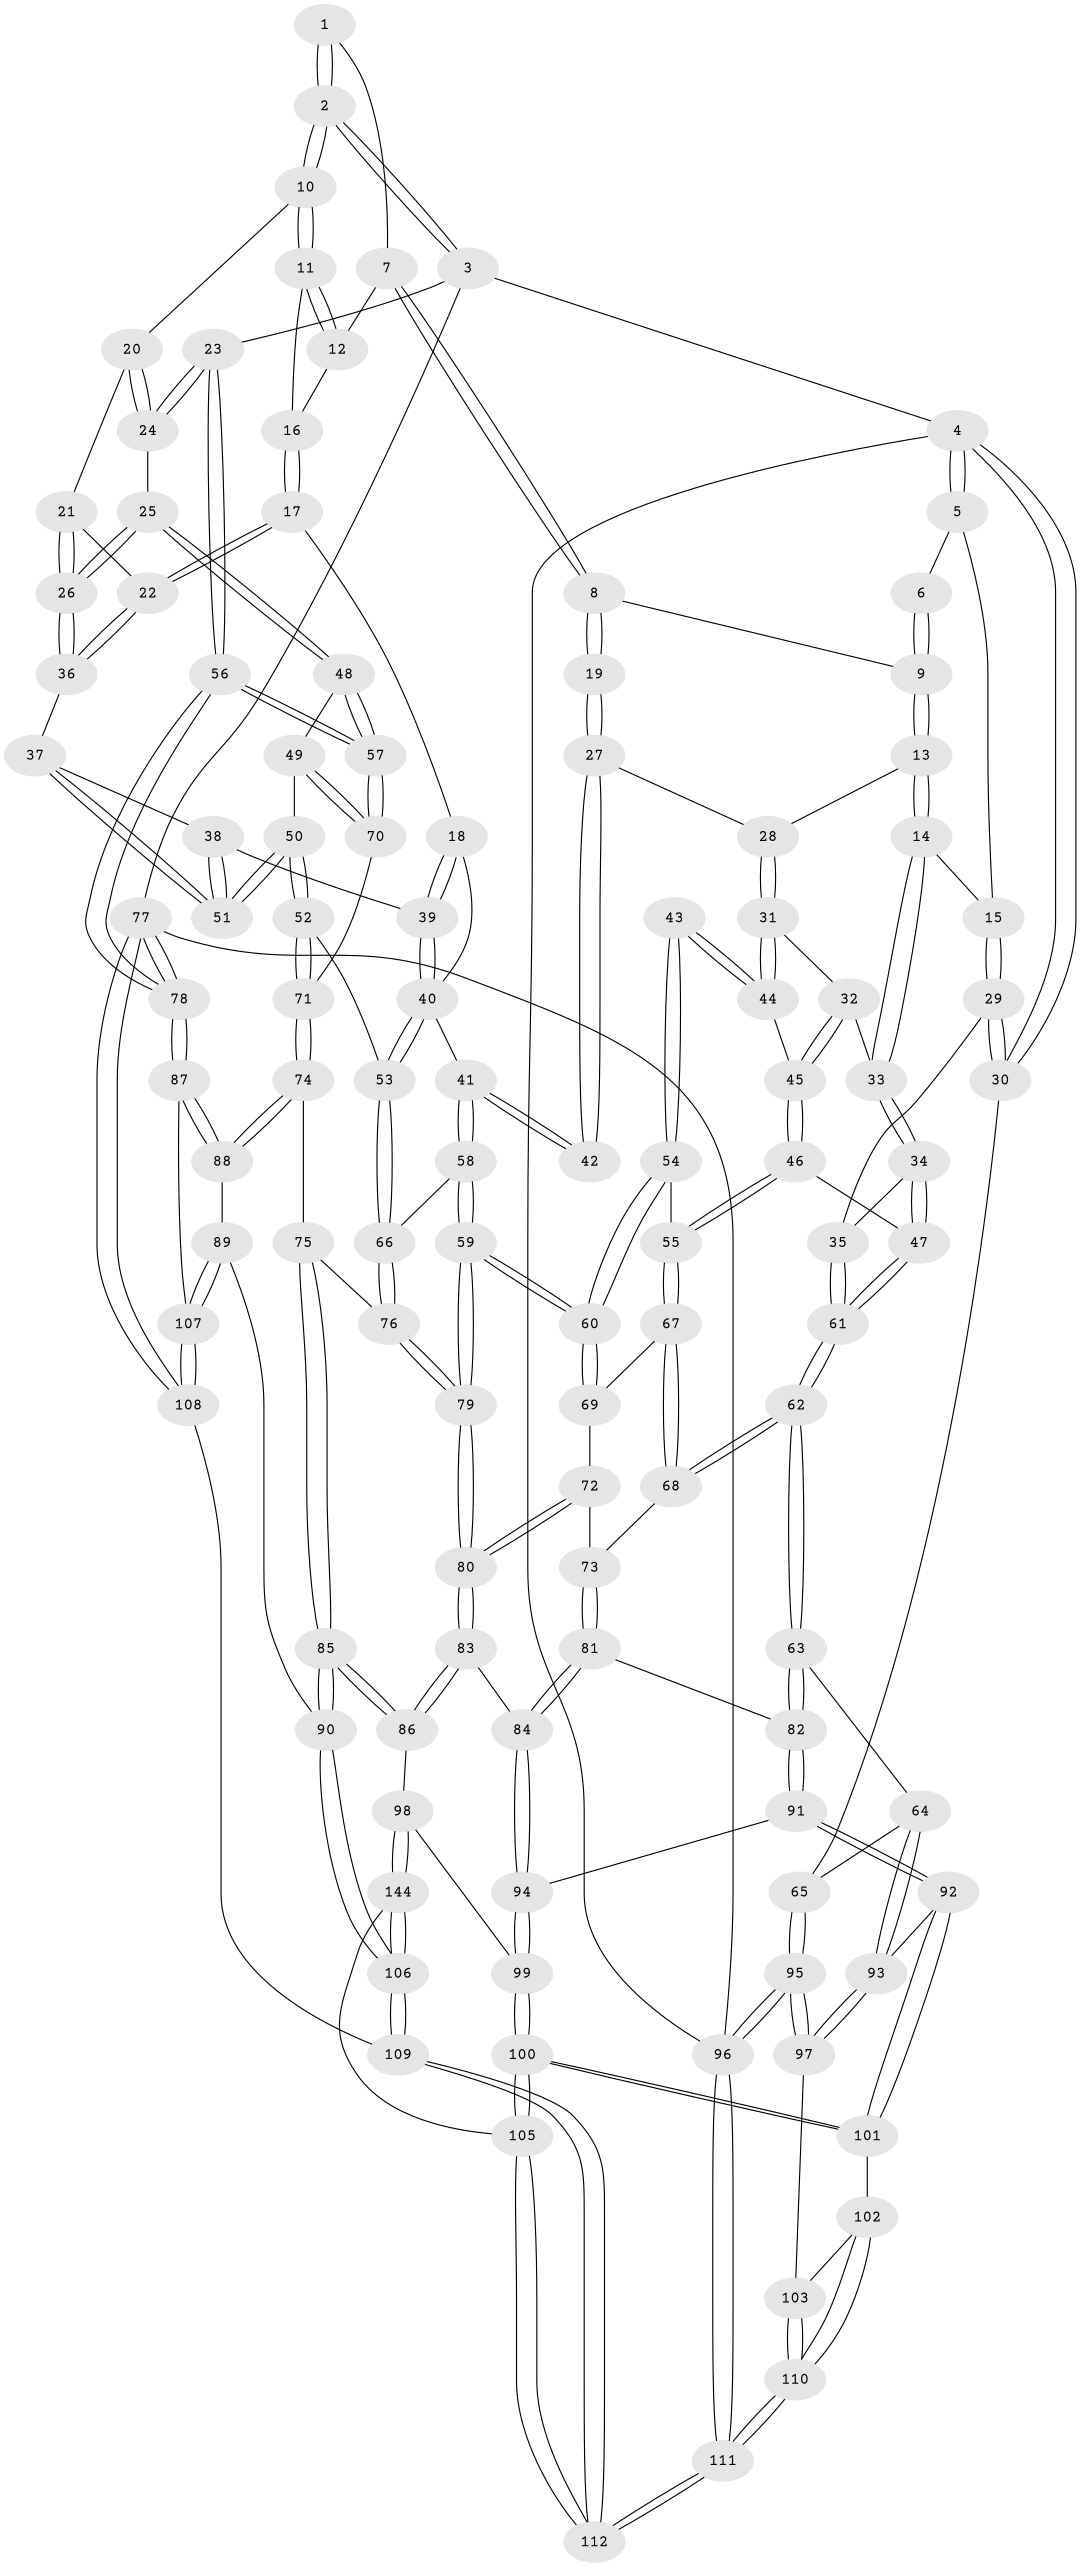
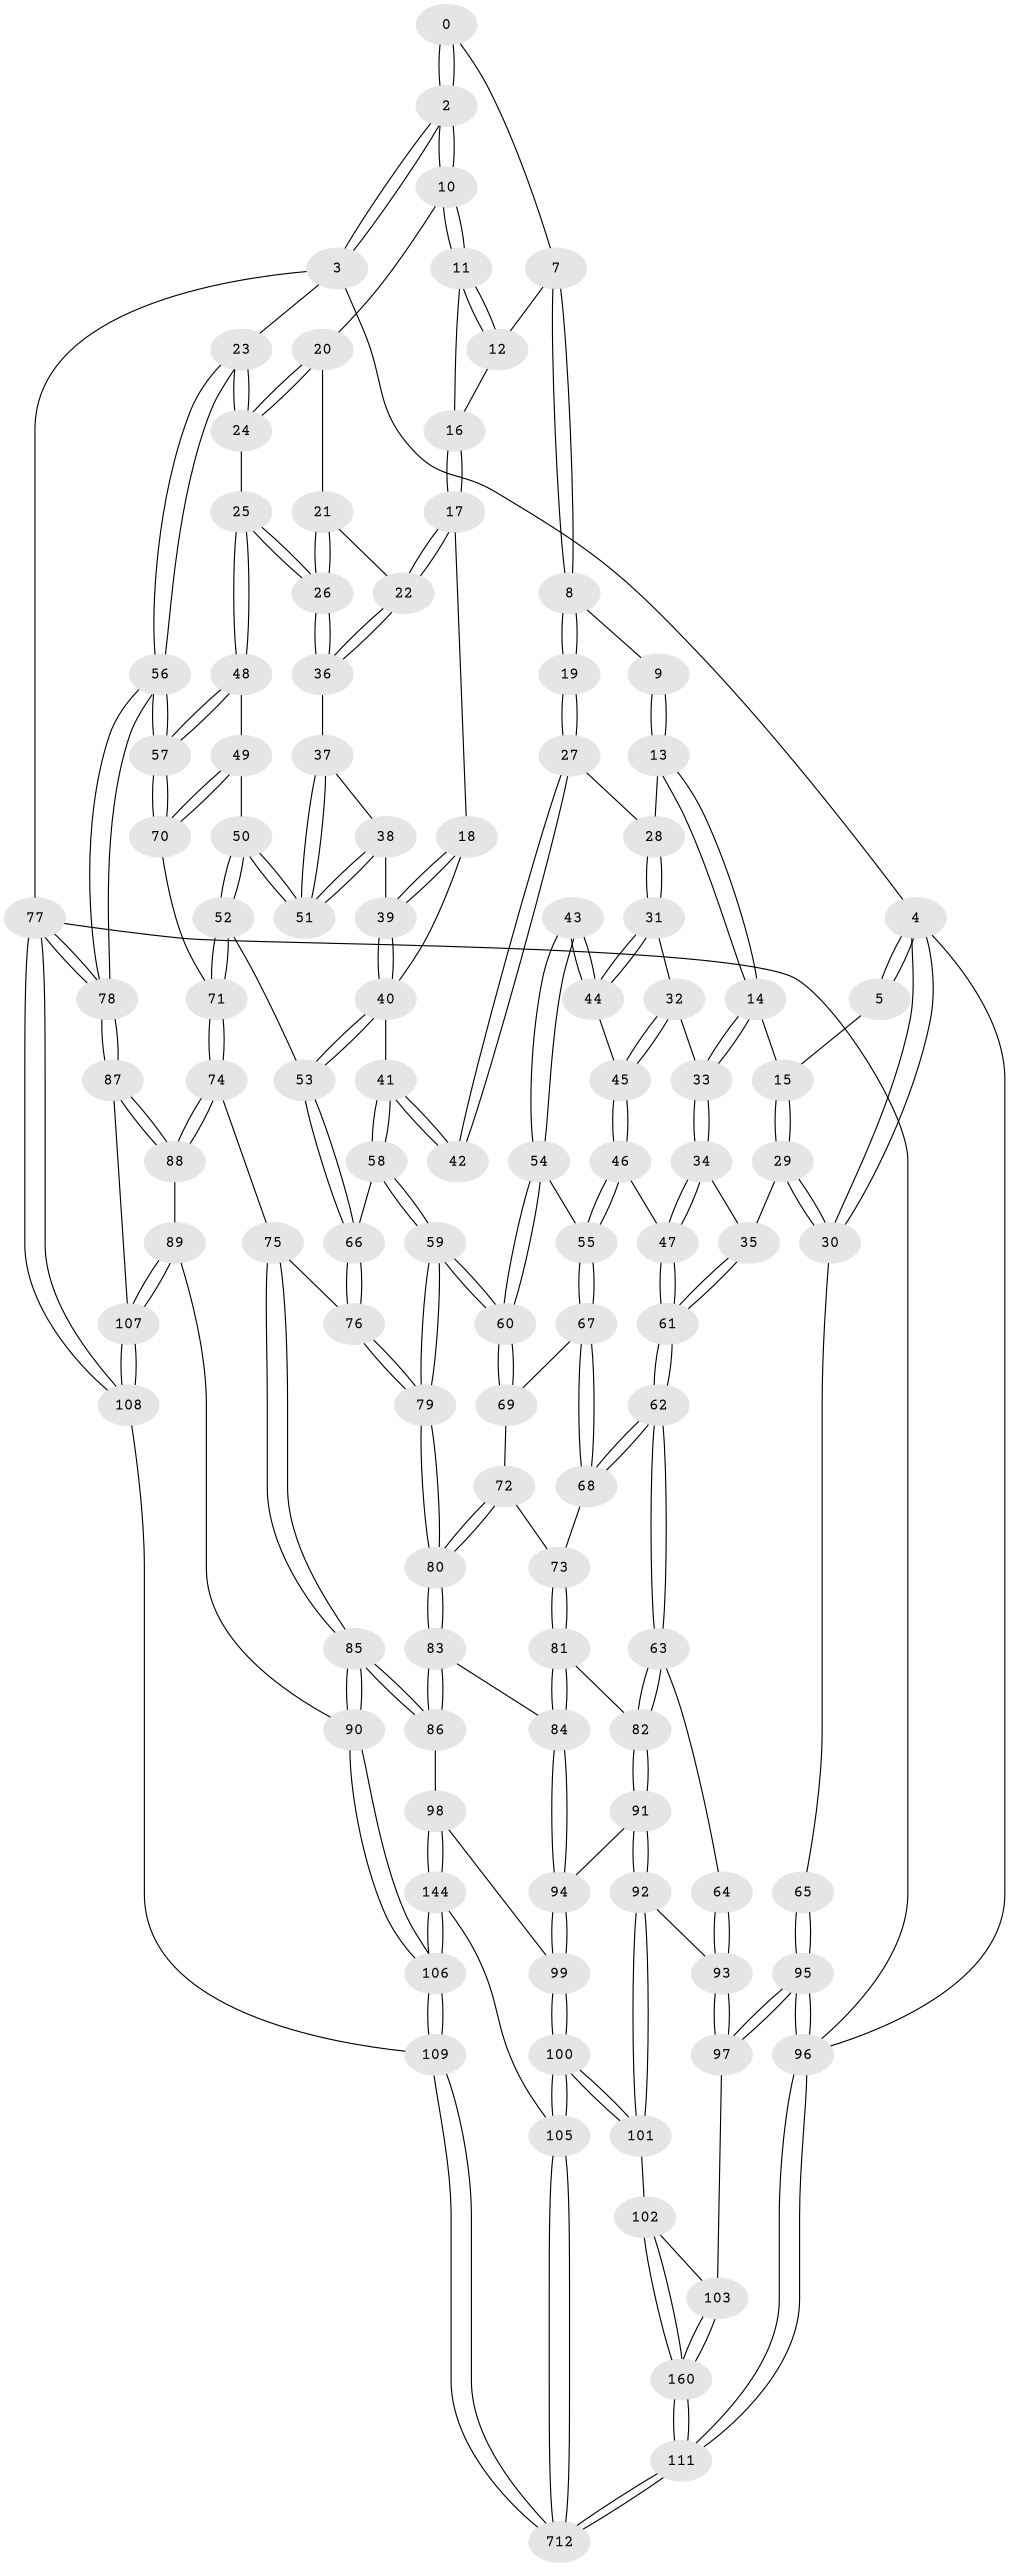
node "1": label "1" -> "0"
node "6": removed
edge "64" -- "65": removed
node "110": label "110" -> "160"
node "112": label "112" -> "712"
